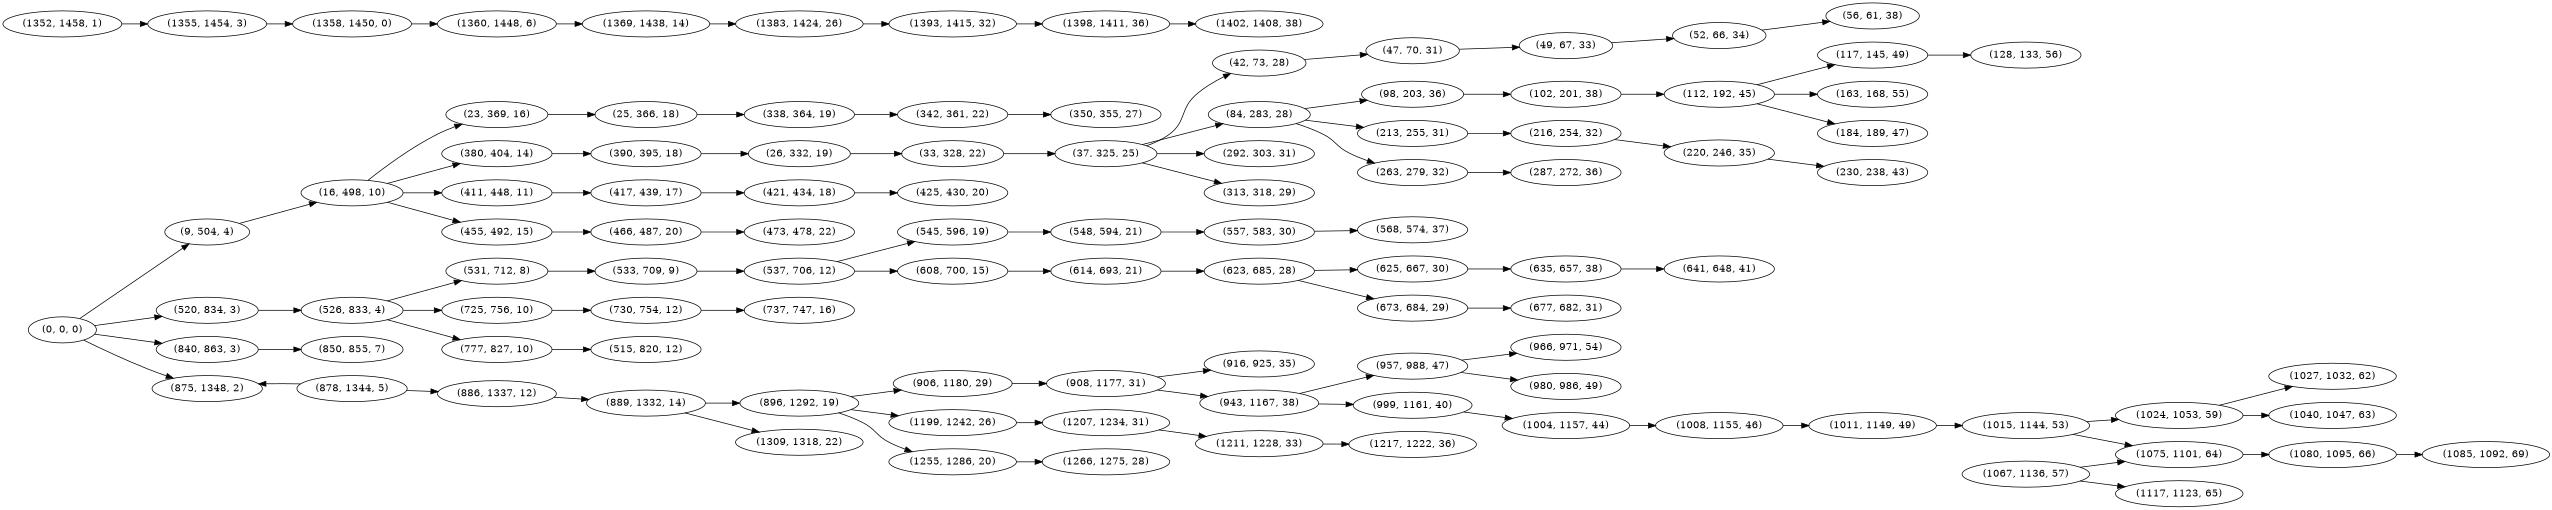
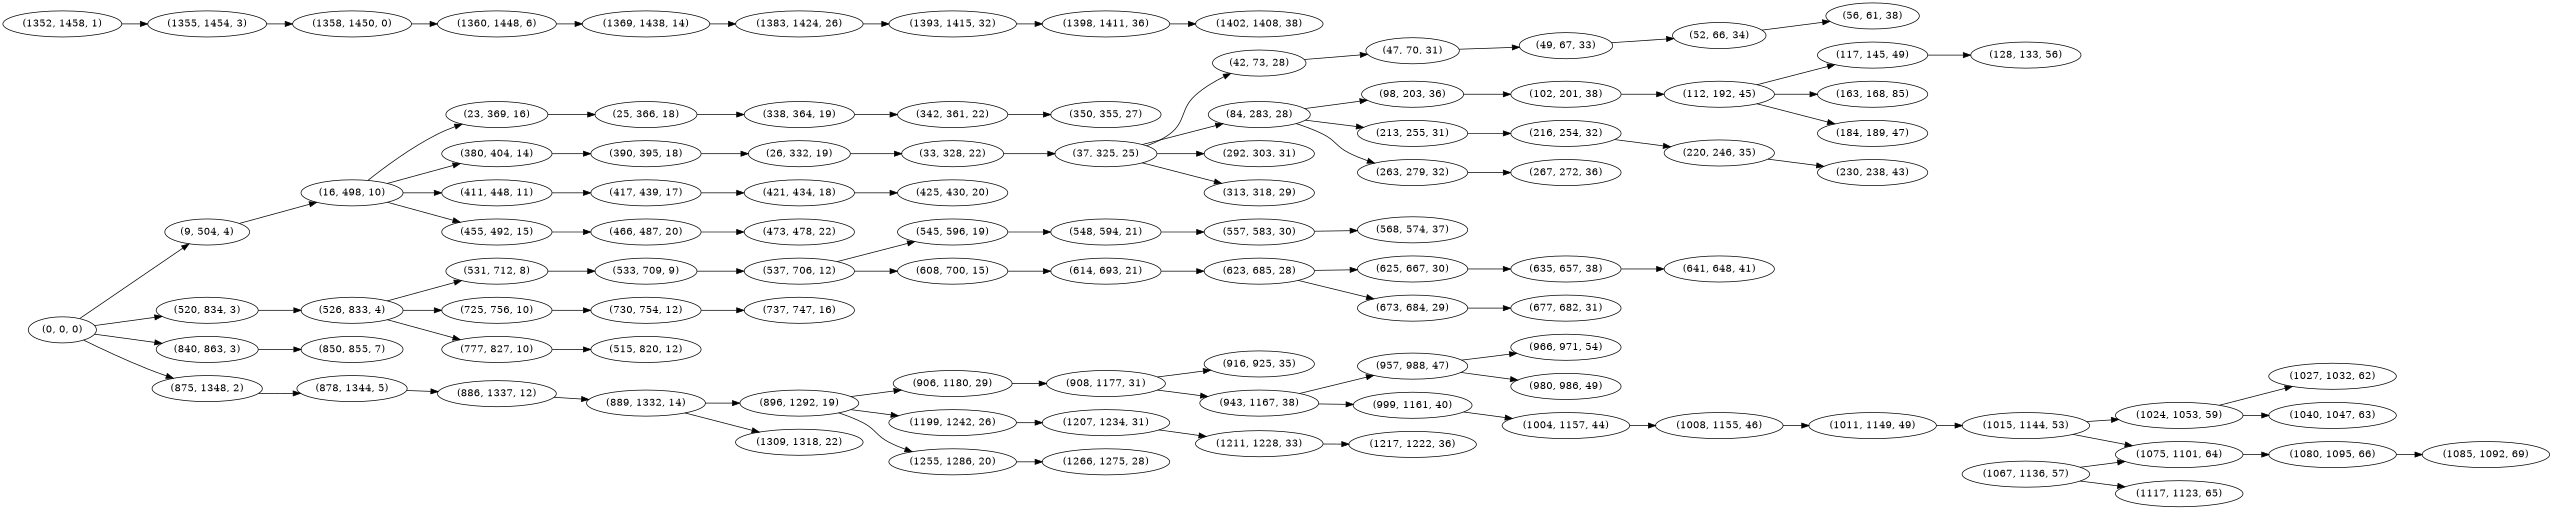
node "(163, 168, 55)": label "(163, 168, 55)" -> "(163, 168, 85)"
node "(287, 272, 36)": label "(287, 272, 36)" -> "(267, 272, 36)"
edge "(878, 1344, 5)" -> "(875, 1348, 2)": reversed
